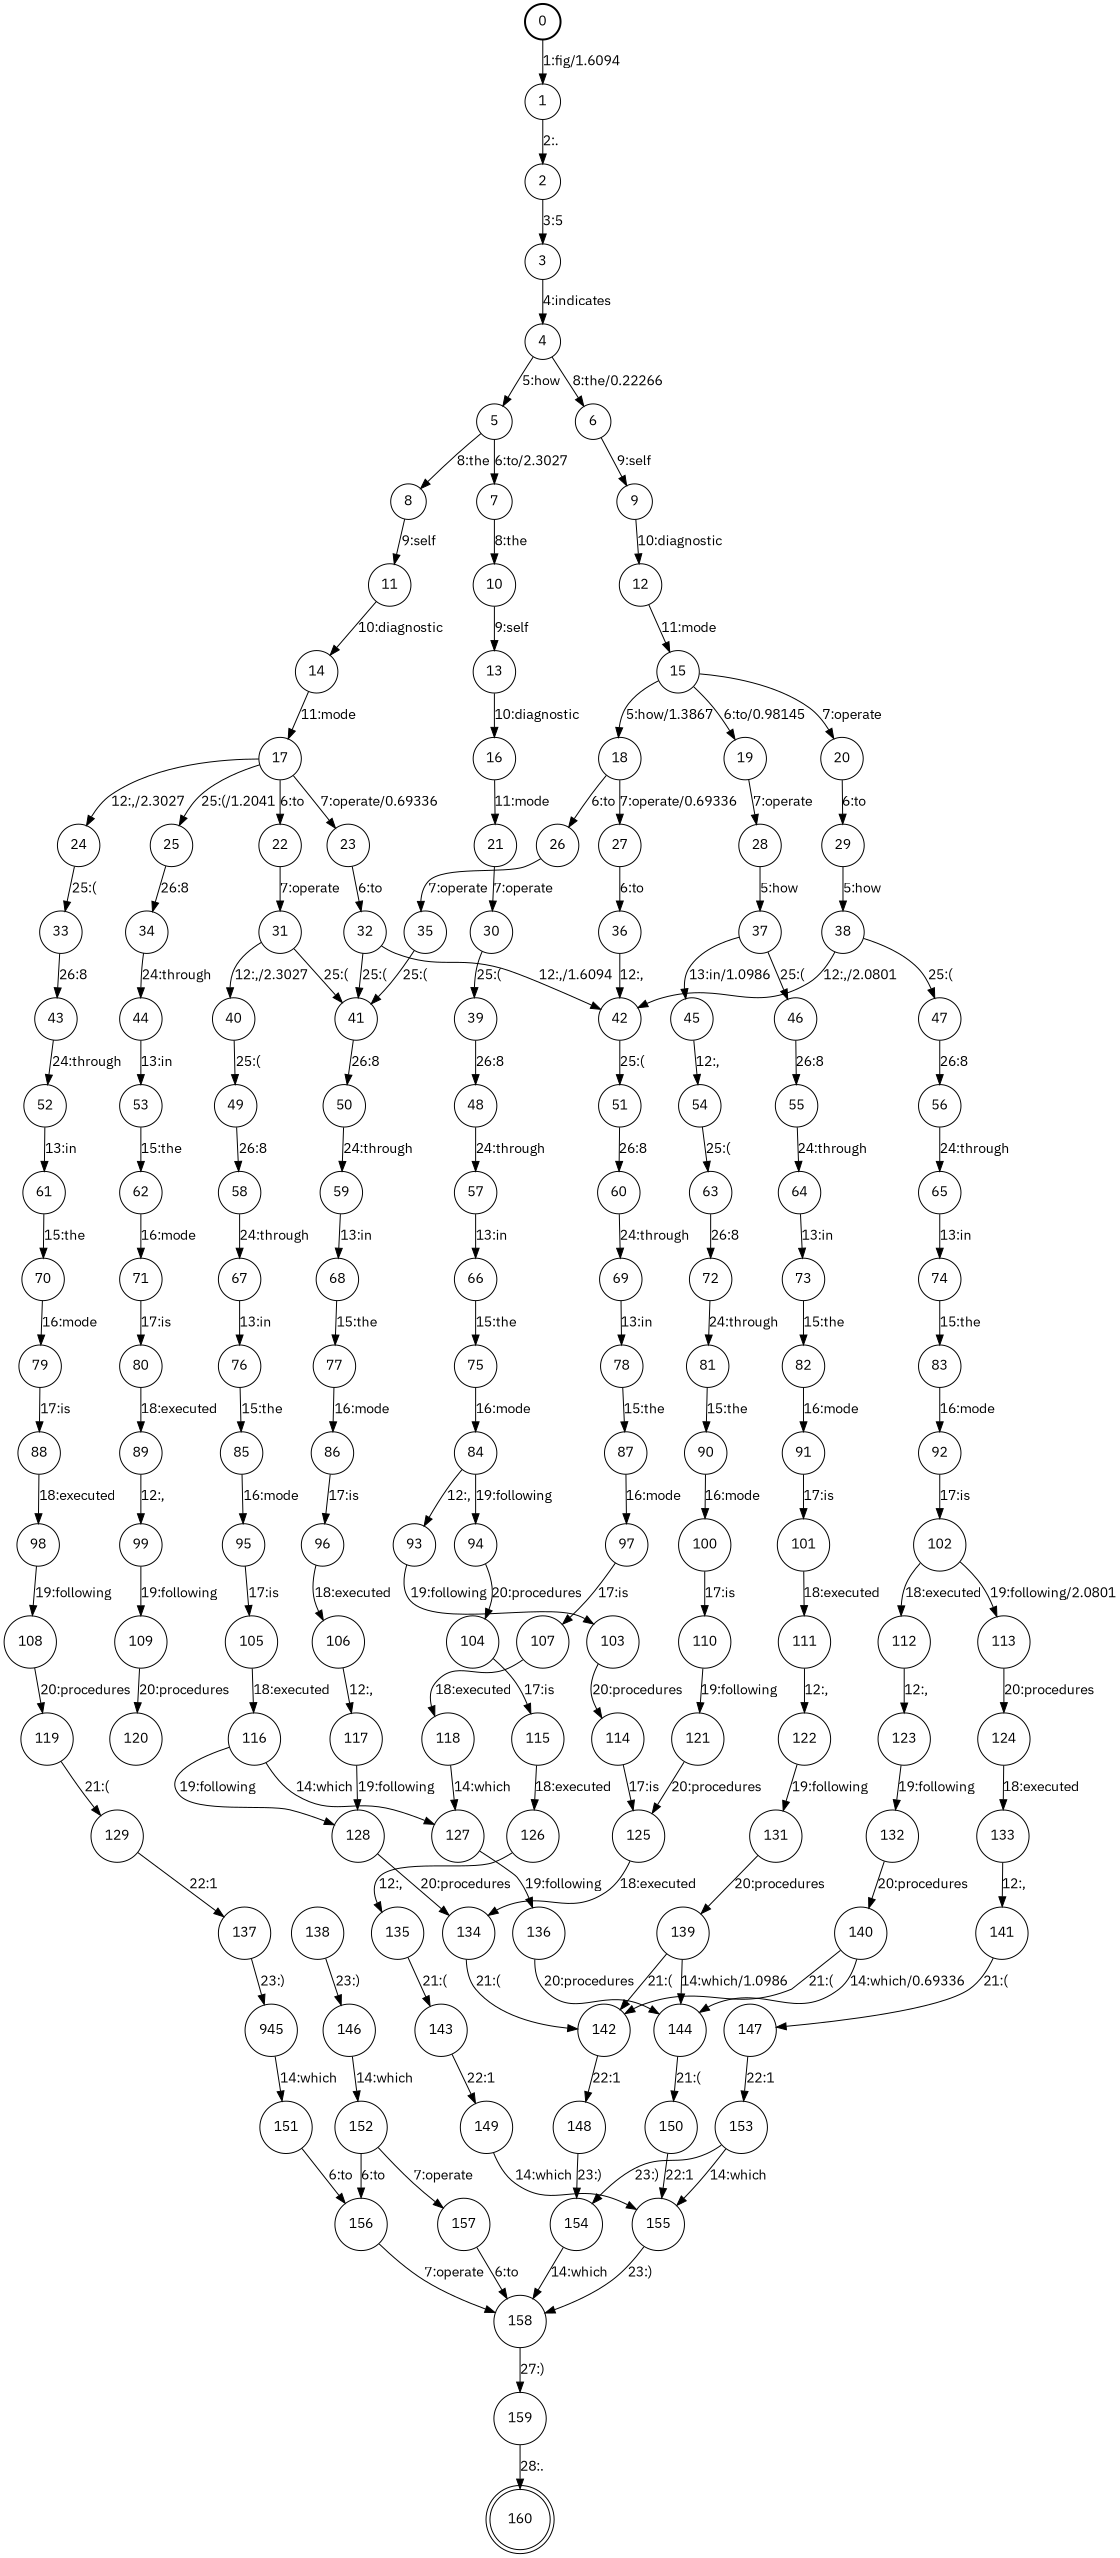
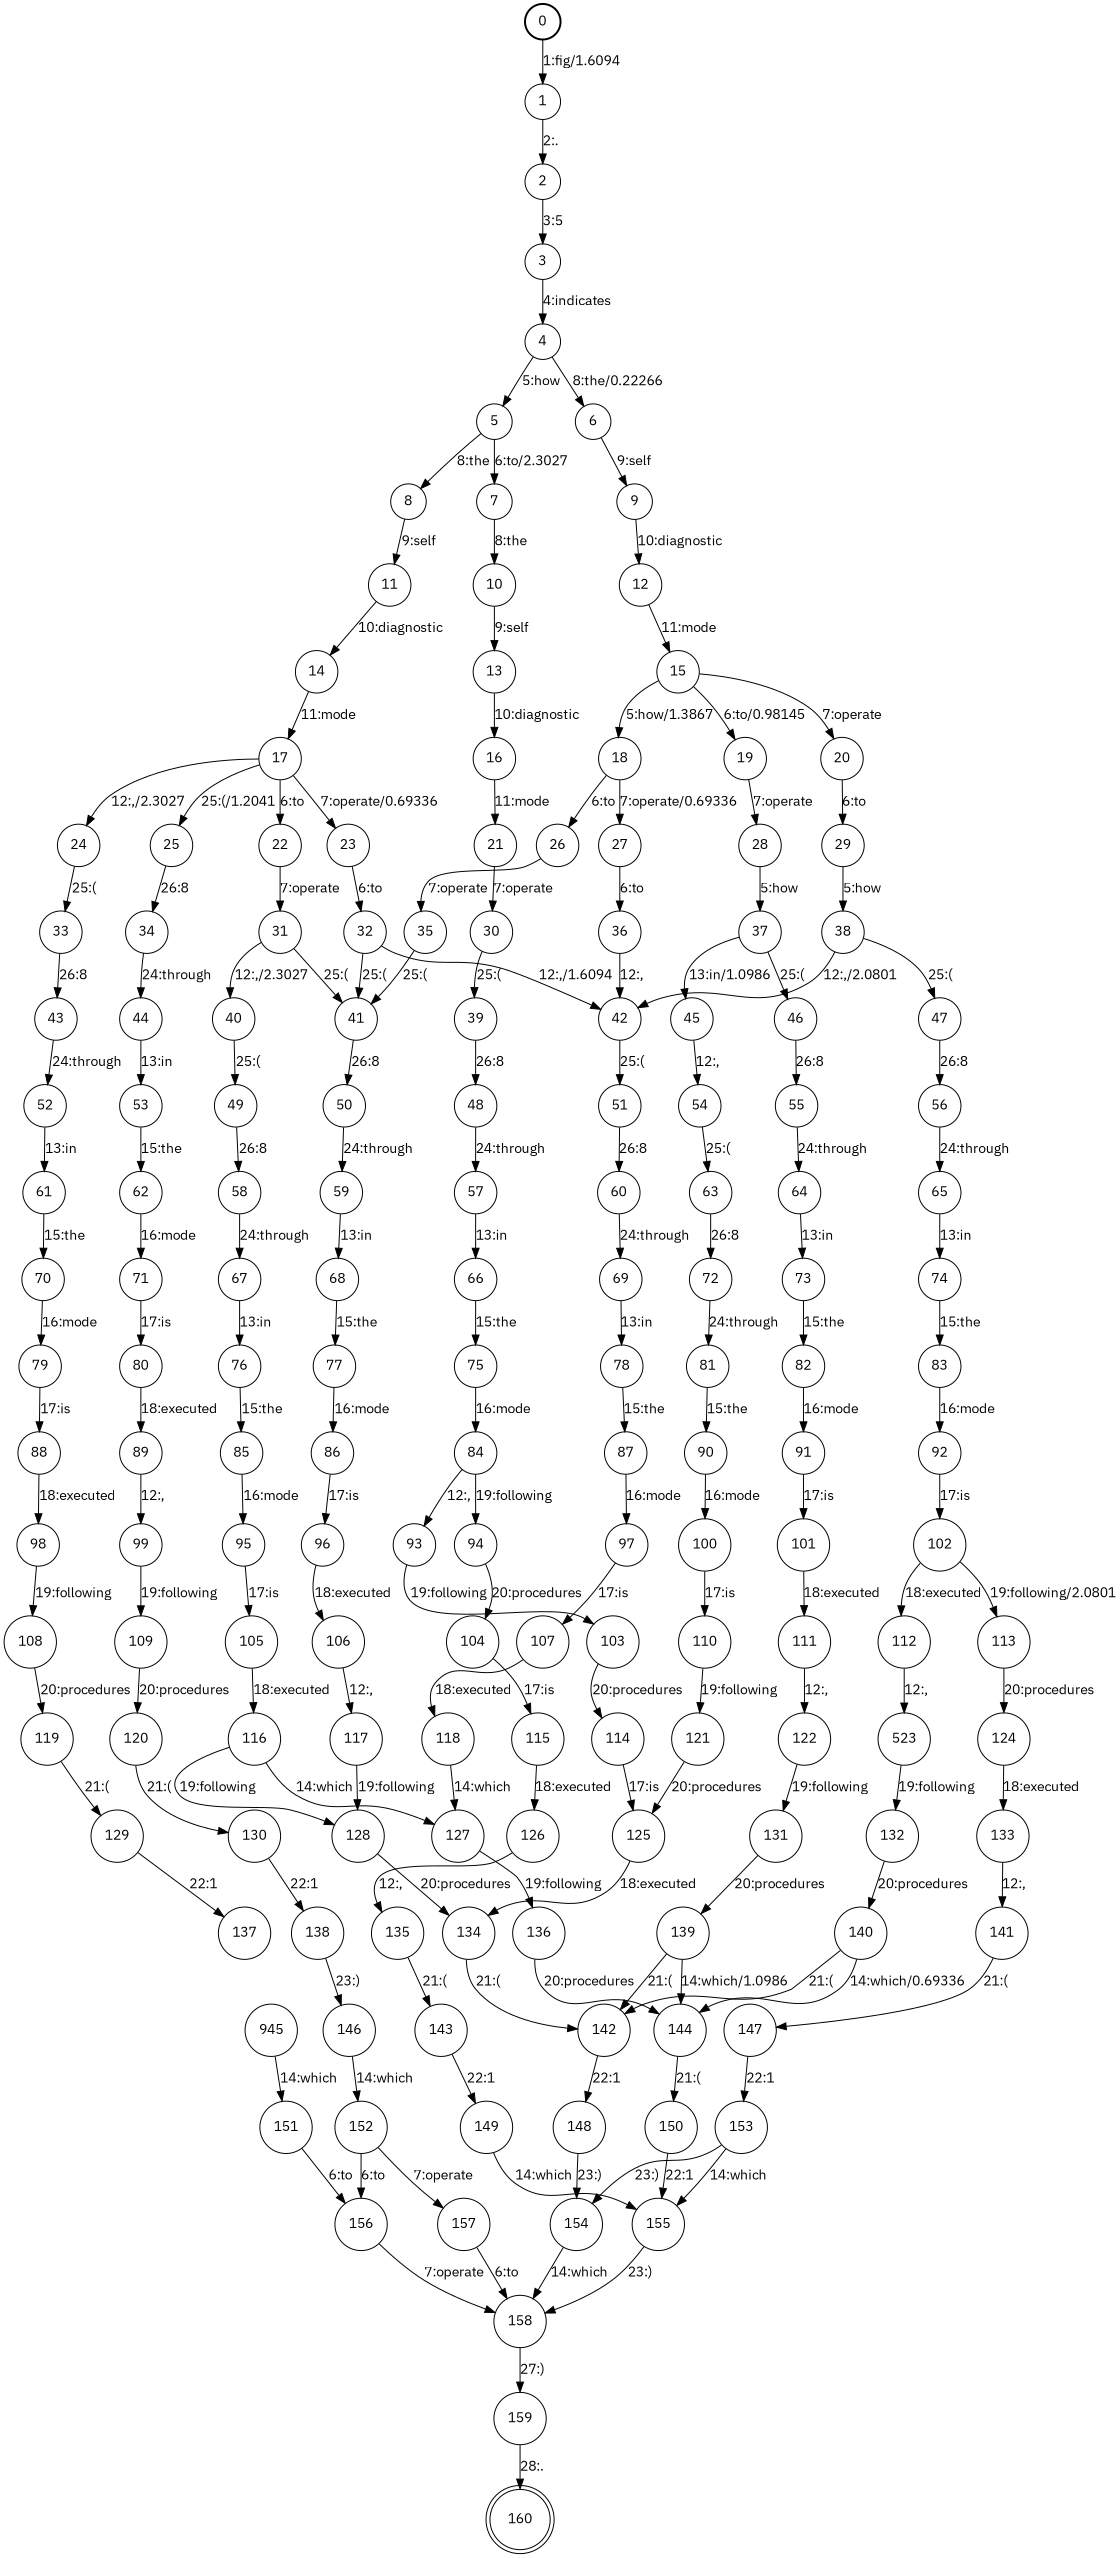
node "123": label "123" -> "523"
node "130": added
edge "137" -> "945": removed, label "23:)"
